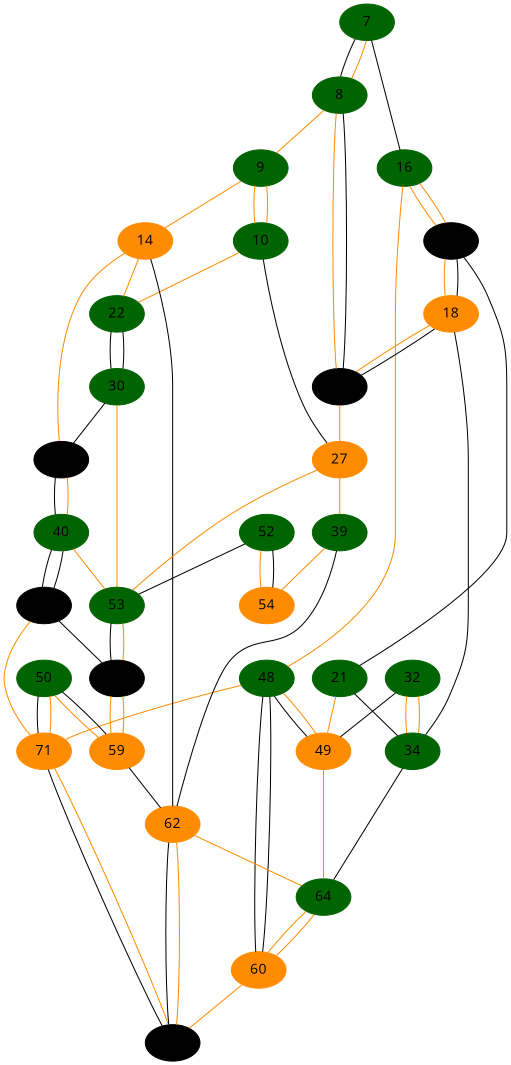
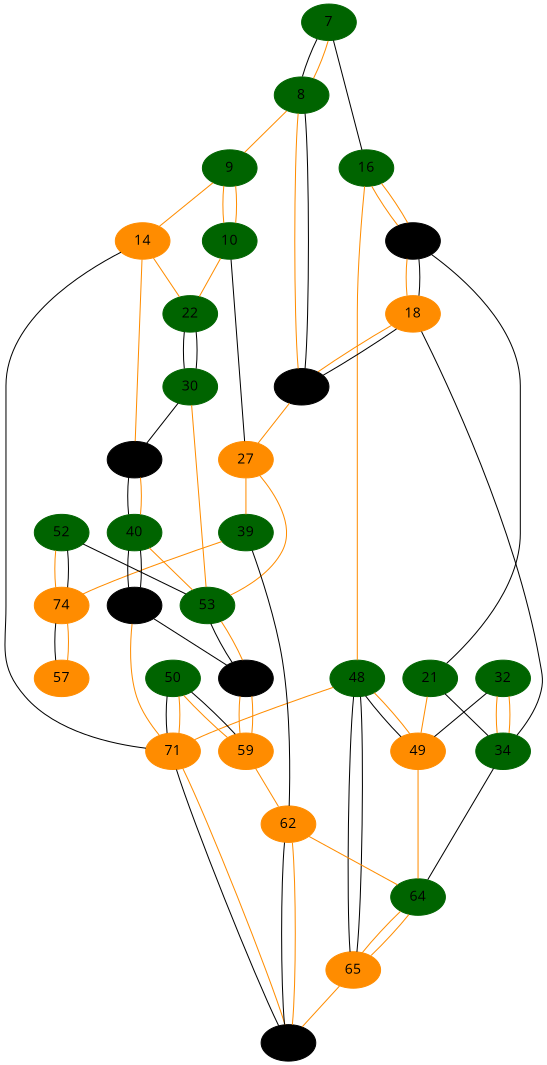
edge "14" -- "62": now "14" -- "71"
node "54": label "54" -> "74"
node "57": added
edge "59" -- "62": color black -> darkorange
node "60": label "60" -> "65"
